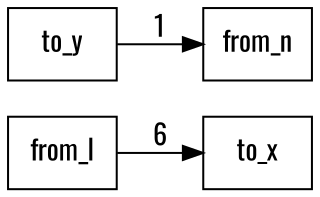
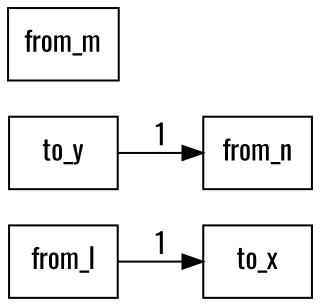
node "from_m": added
edge "from_l" -> "to_x": label "6" -> "1"
